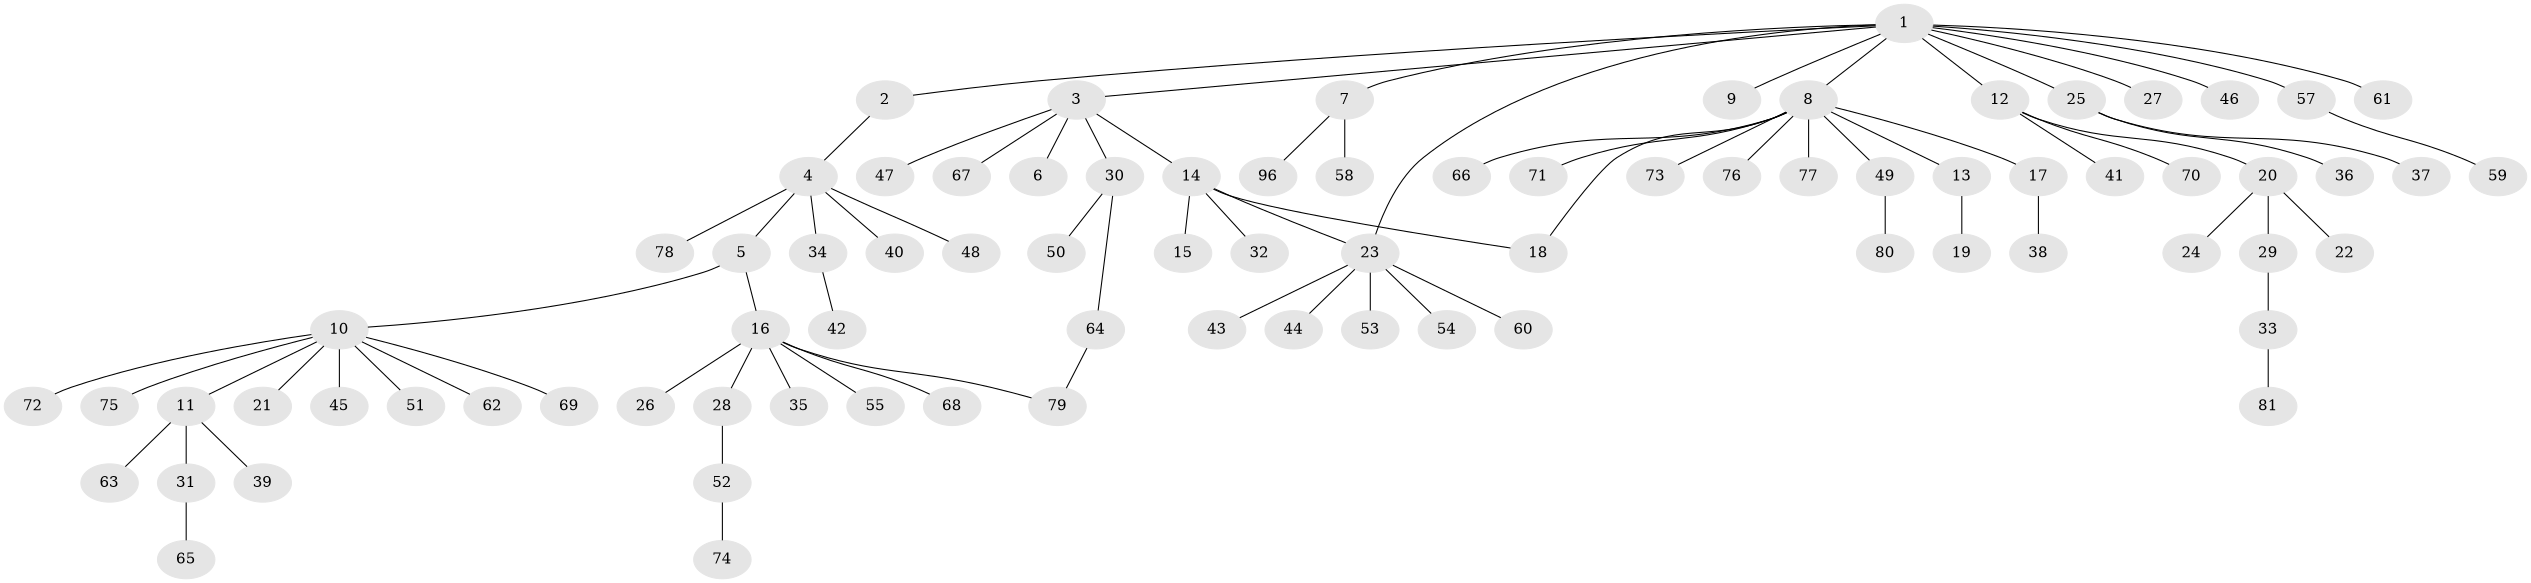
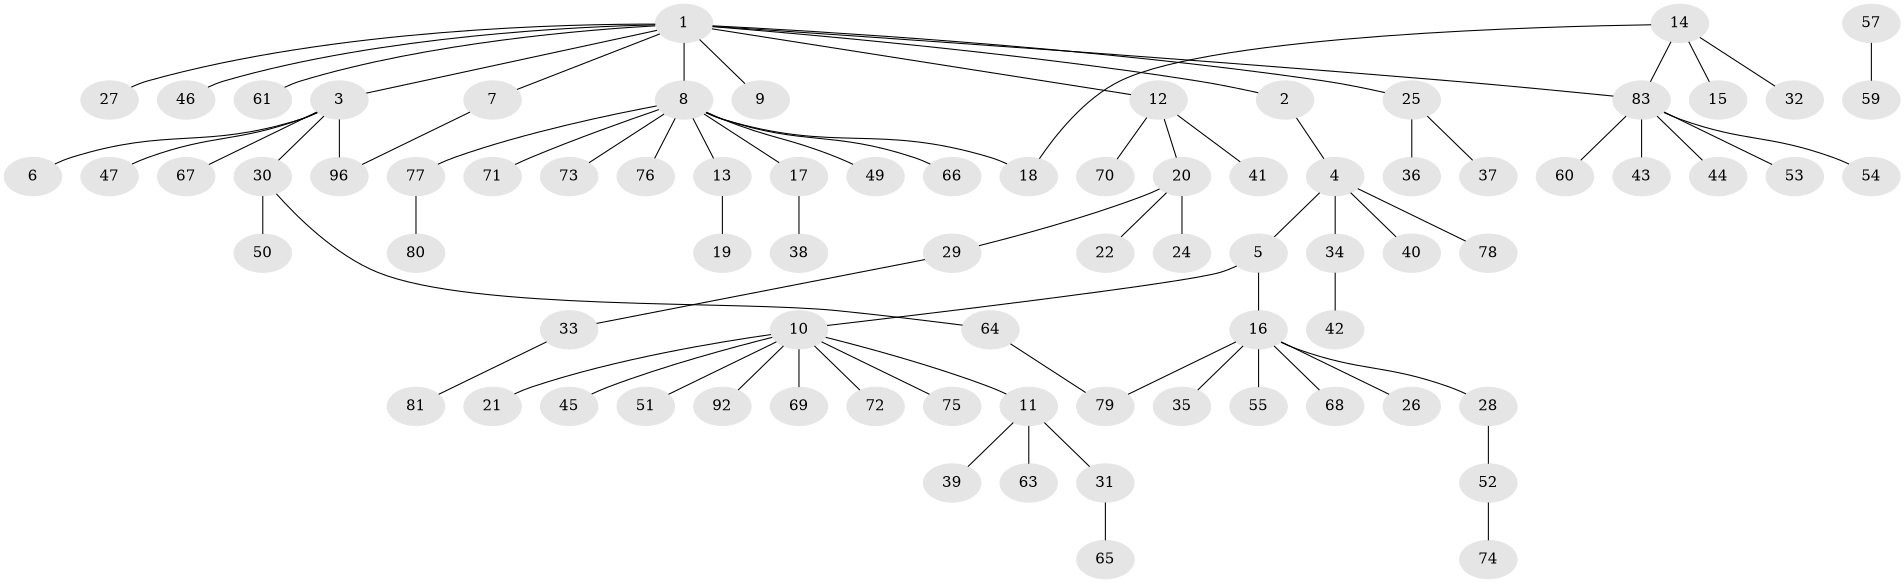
edge "1" -- "57": removed
edge "3" -- "14": now "3" -- "96"
node "58": removed
edge "49" -- "80": now "77" -- "80"
node "48": removed
node "23": label "23" -> "83"
node "62": label "62" -> "92"
